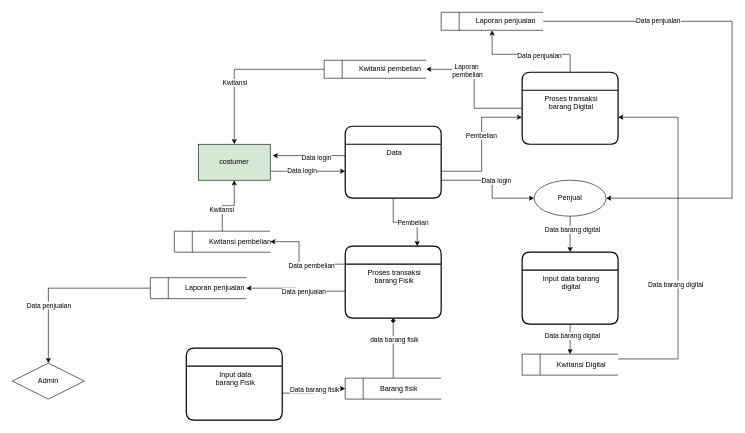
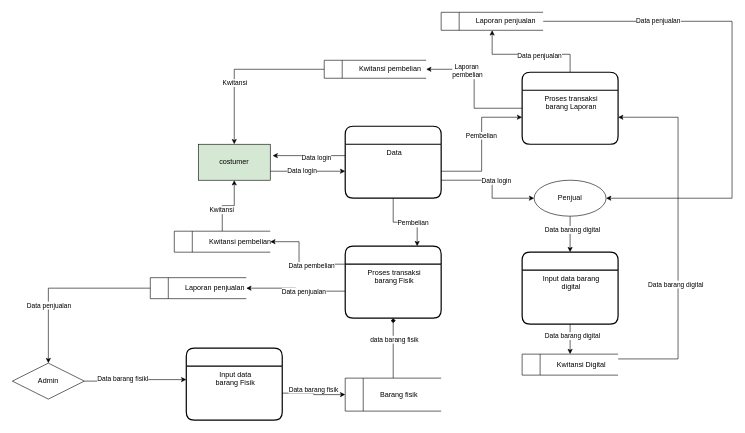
node "Proses transaksi barang Digital": label "Proses transaksi barang Digital" -> "Proses transaksi barang Laporan"
edge "Admin" -> "Input data barang Fisik": added, label "Data barang fisikl"
node "Barang fisik": size 96x21 -> 96x33
